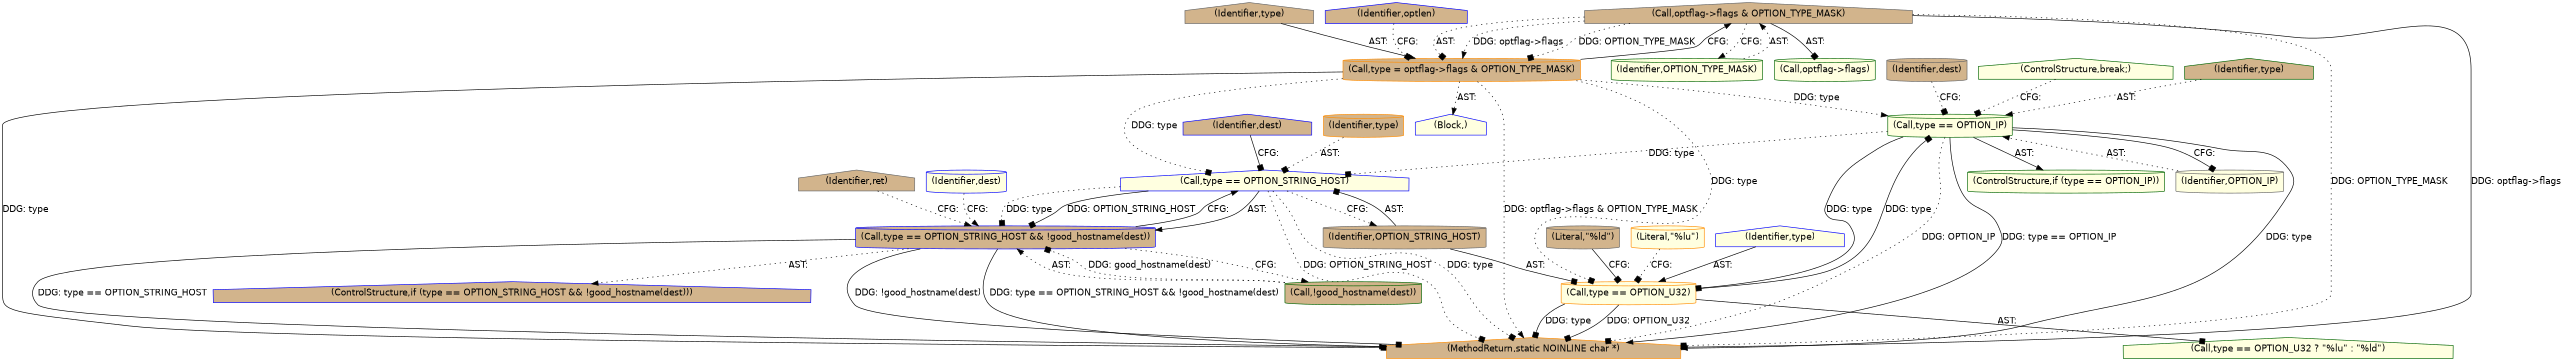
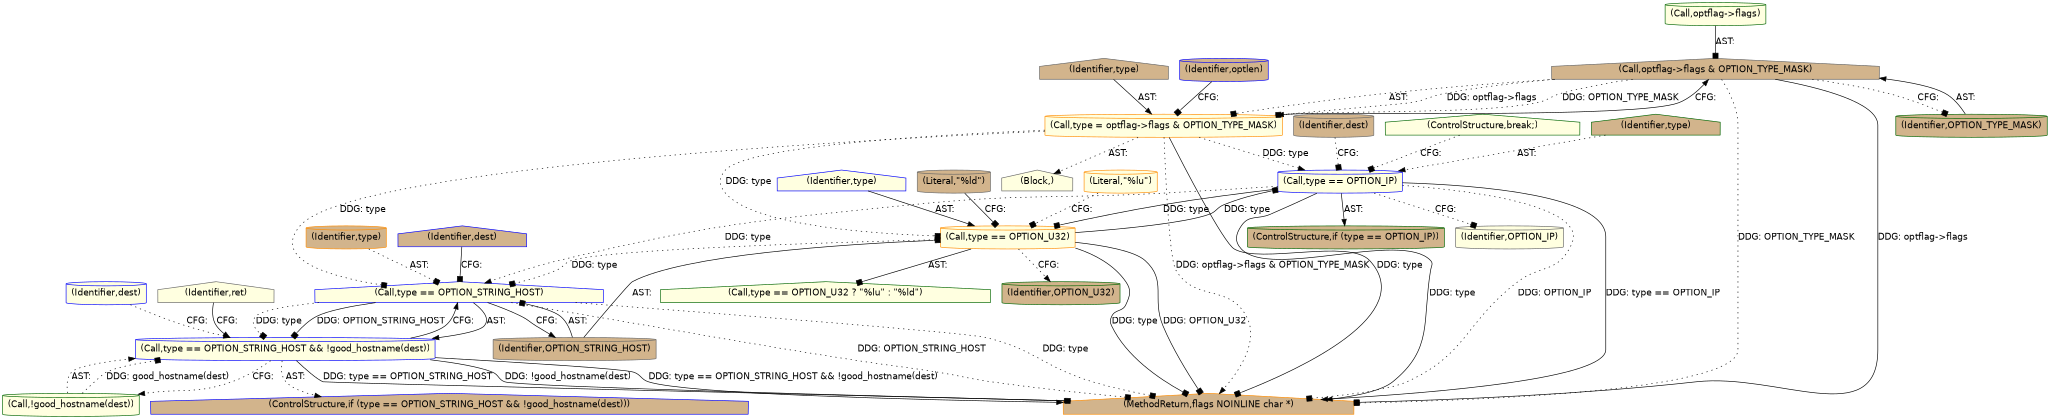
node "(Identifier,optlen)": shape house -> cylinder
edge "(Call,optflag->flags & OPTION_TYPE_MASK)" -> "(Call,optflag->flags)": reversed
edge "(Identifier,optlen)" -> "(Call,type = optflag->flags & OPTION_TYPE_MASK)": style dotted -> solid
edge "(Call,optflag->flags & OPTION_TYPE_MASK)" -> "(Identifier,OPTION_TYPE_MASK)": arrowhead normal -> box
edge "(Identifier,OPTION_TYPE_MASK)" -> "(Call,optflag->flags & OPTION_TYPE_MASK)": style dotted -> solid
node "(Call,type = optflag->flags & OPTION_TYPE_MASK)": fillcolor tan -> lightyellow
node "(Identifier,OPTION_TYPE_MASK)": fillcolor lightyellow -> tan
node "(Block,)": color blue -> gray40
node "(Call,type == OPTION_IP)": color darkgreen -> blue
edge "(Call,type == OPTION_IP)" -> "(Identifier,OPTION_IP)": style solid -> dotted
edge "(Call,type == OPTION_IP)" -> "(Call,type == OPTION_STRING_HOST)": arrowhead box -> normal
edge "(Identifier,OPTION_IP)" -> "(Call,type == OPTION_IP)": removed, label "AST:"
node "(Identifier,ret)": fillcolor tan -> lightyellow
node "(ControlStructure,if (type == OPTION_IP))": fillcolor lightyellow -> tan
edge "(Call,type == OPTION_STRING_HOST)" -> "(Identifier,OPTION_STRING_HOST)": style dotted -> solid
edge "(Identifier,ret)" -> "(Call,type == OPTION_STRING_HOST && !good_hostname(dest))": style dotted -> solid
node "(Call,type == OPTION_STRING_HOST && !good_hostname(dest))": fillcolor tan -> lightyellow
edge "(Call,type == OPTION_U32)" -> "(Call,type == OPTION_STRING_HOST)": added, label "DDG: type"
node "(Identifier,OPTION_U32)": added
node "(Call,!good_hostname(dest))": fillcolor tan -> lightyellow
node "(MethodReturn,static NOINLINE char *)": label "(MethodReturn,static NOINLINE char *)" -> "(MethodReturn,flags NOINLINE char *)"
